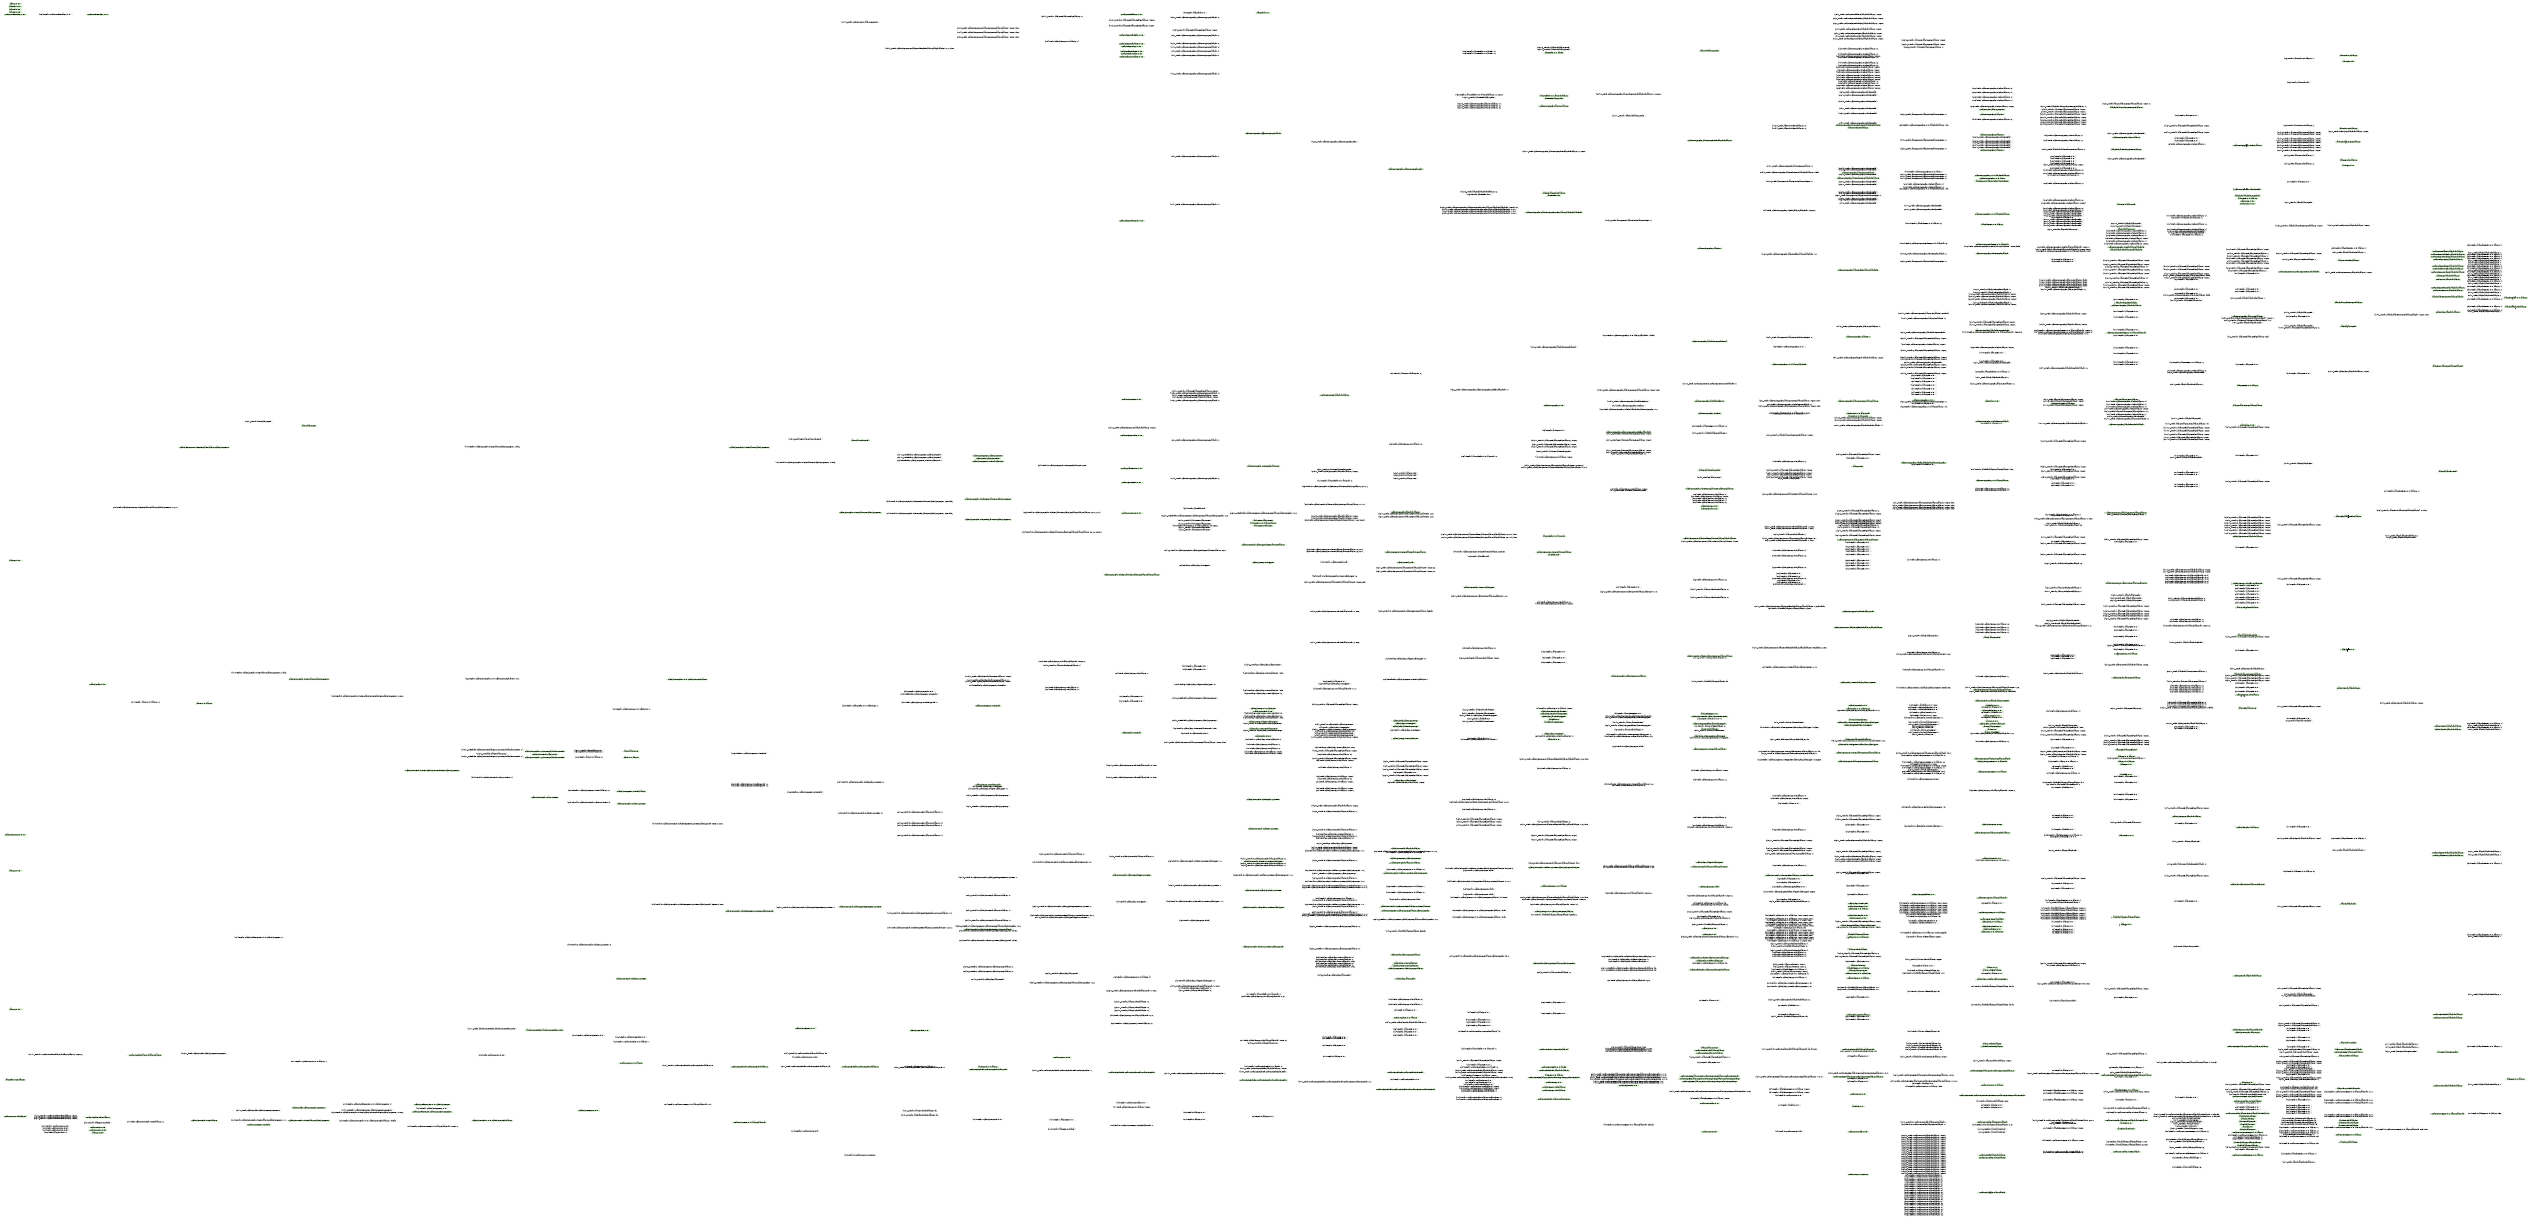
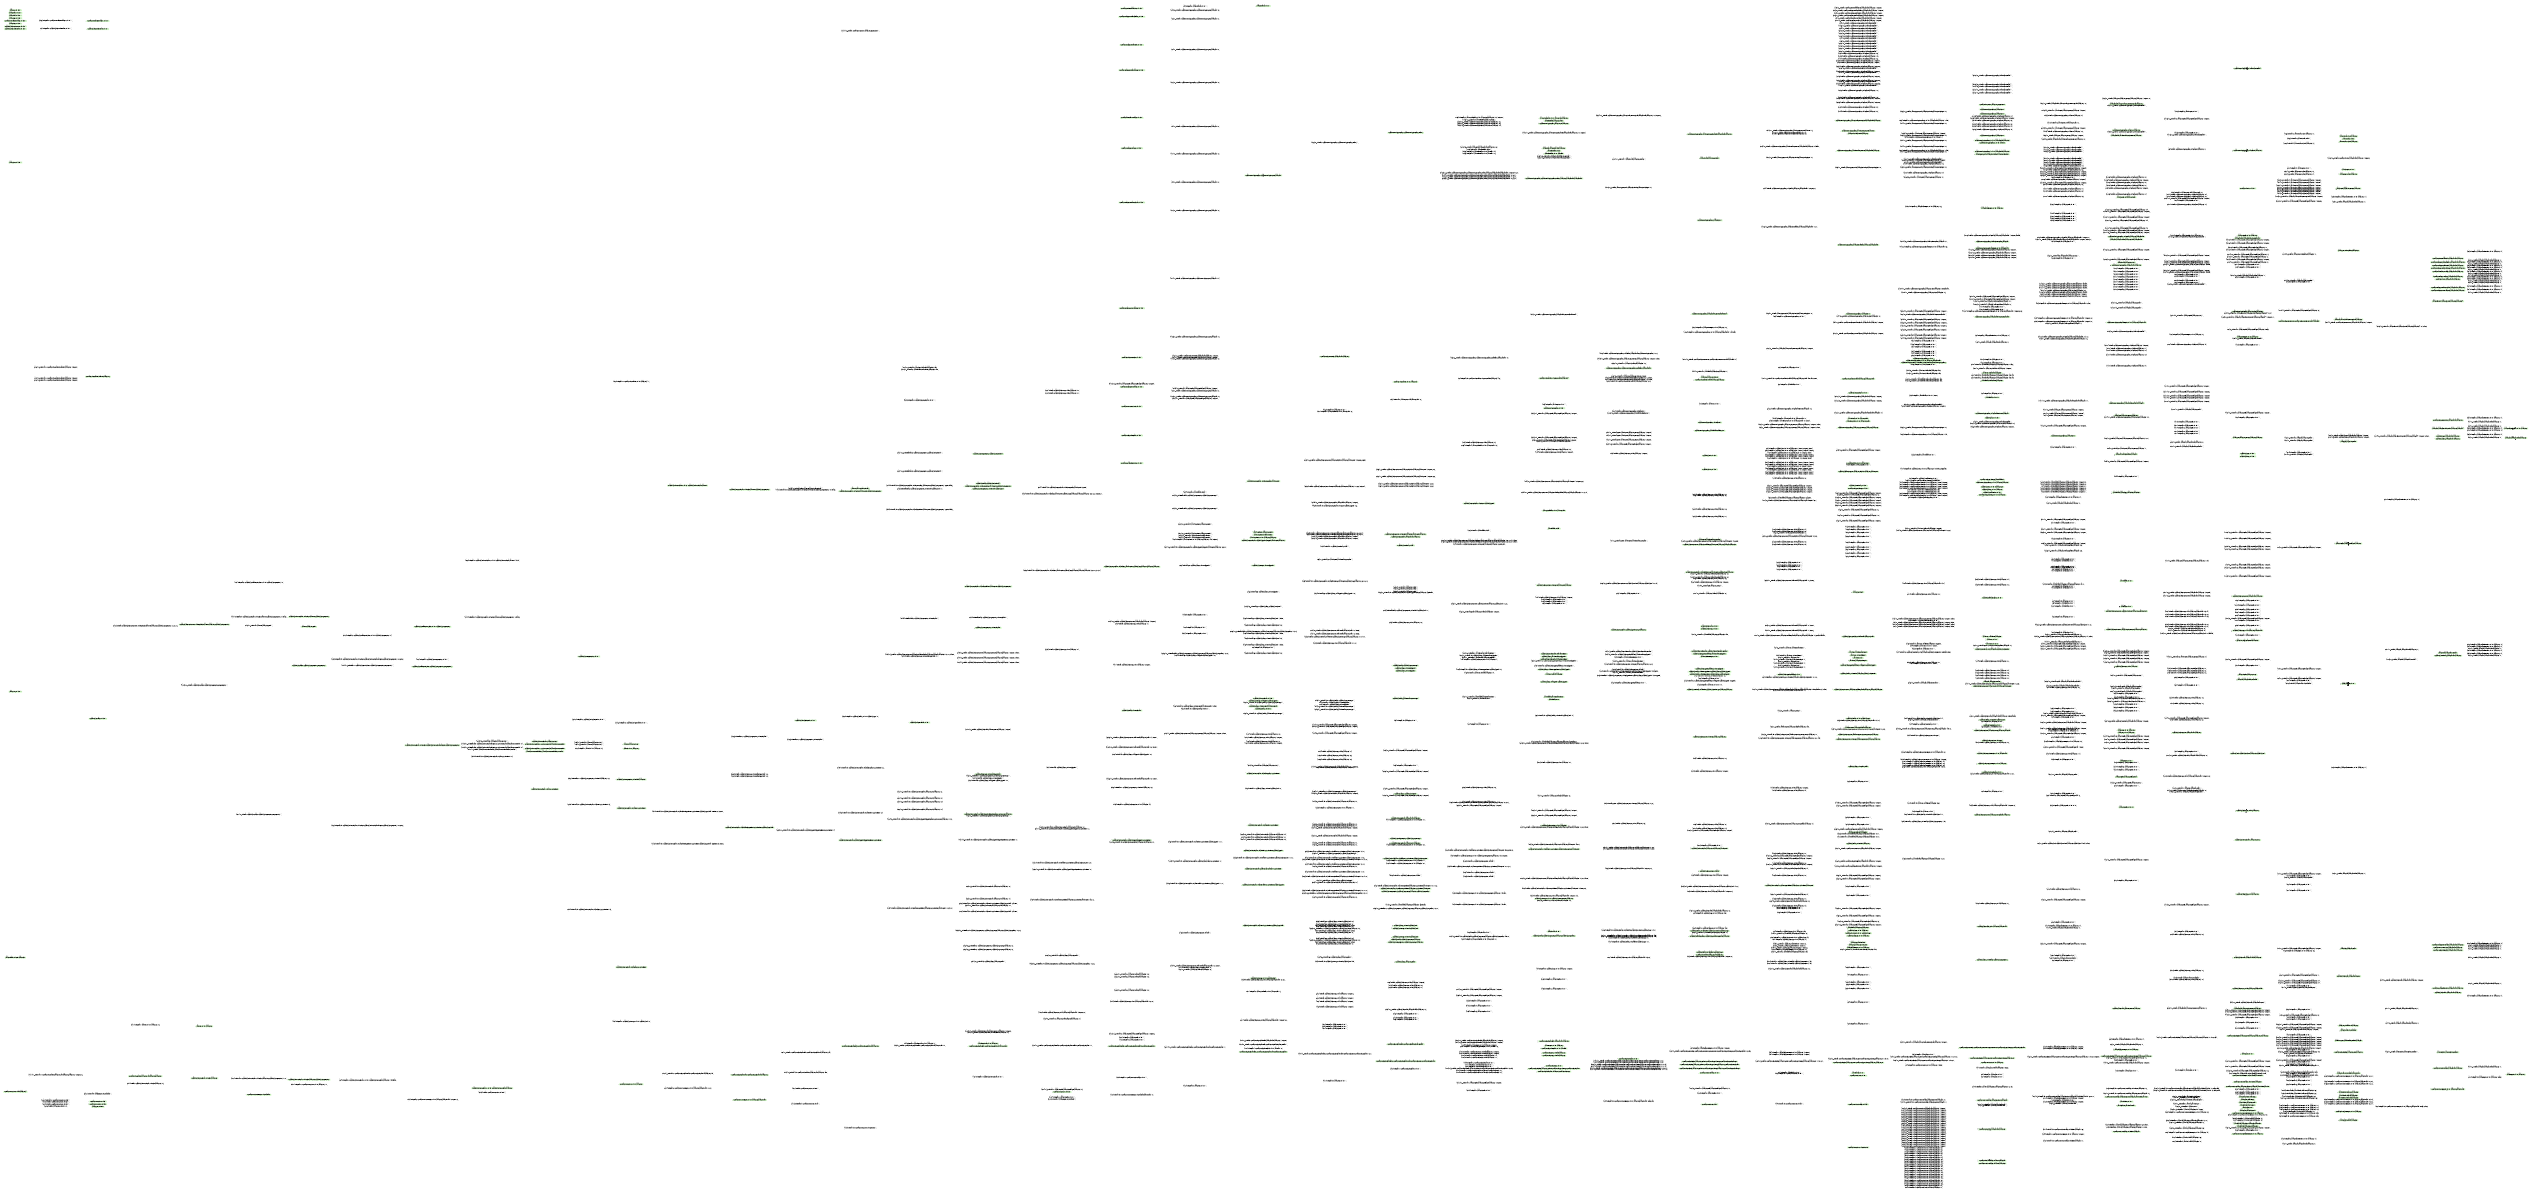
edge "<org.apache.log4j.Logger: void <init>(java.lang.String)>" -> "<org.apache.log4j.Category: void <init>(java.lang.String)>": removed, label "[0@L41] invokespecial %this.<org.apache.log4j.Category: void <init>(java.lang.String)>(name);"
edge "<org.apache.log4j.helpers.NullEnumeration: void <init>()>" -> "<java.lang.Object: void <init>()>": removed, label "[0@L34] invokespecial %this.<java.lang.Object: void <init>()>();"
